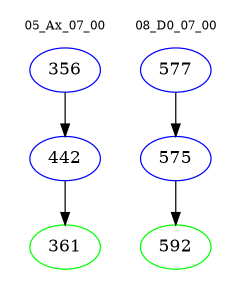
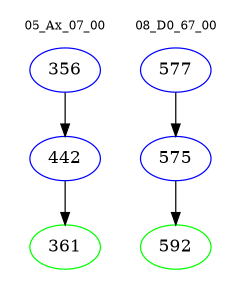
cluster "08_D0_07_00": label "08_D0_07_00" -> "08_D0_67_00"
